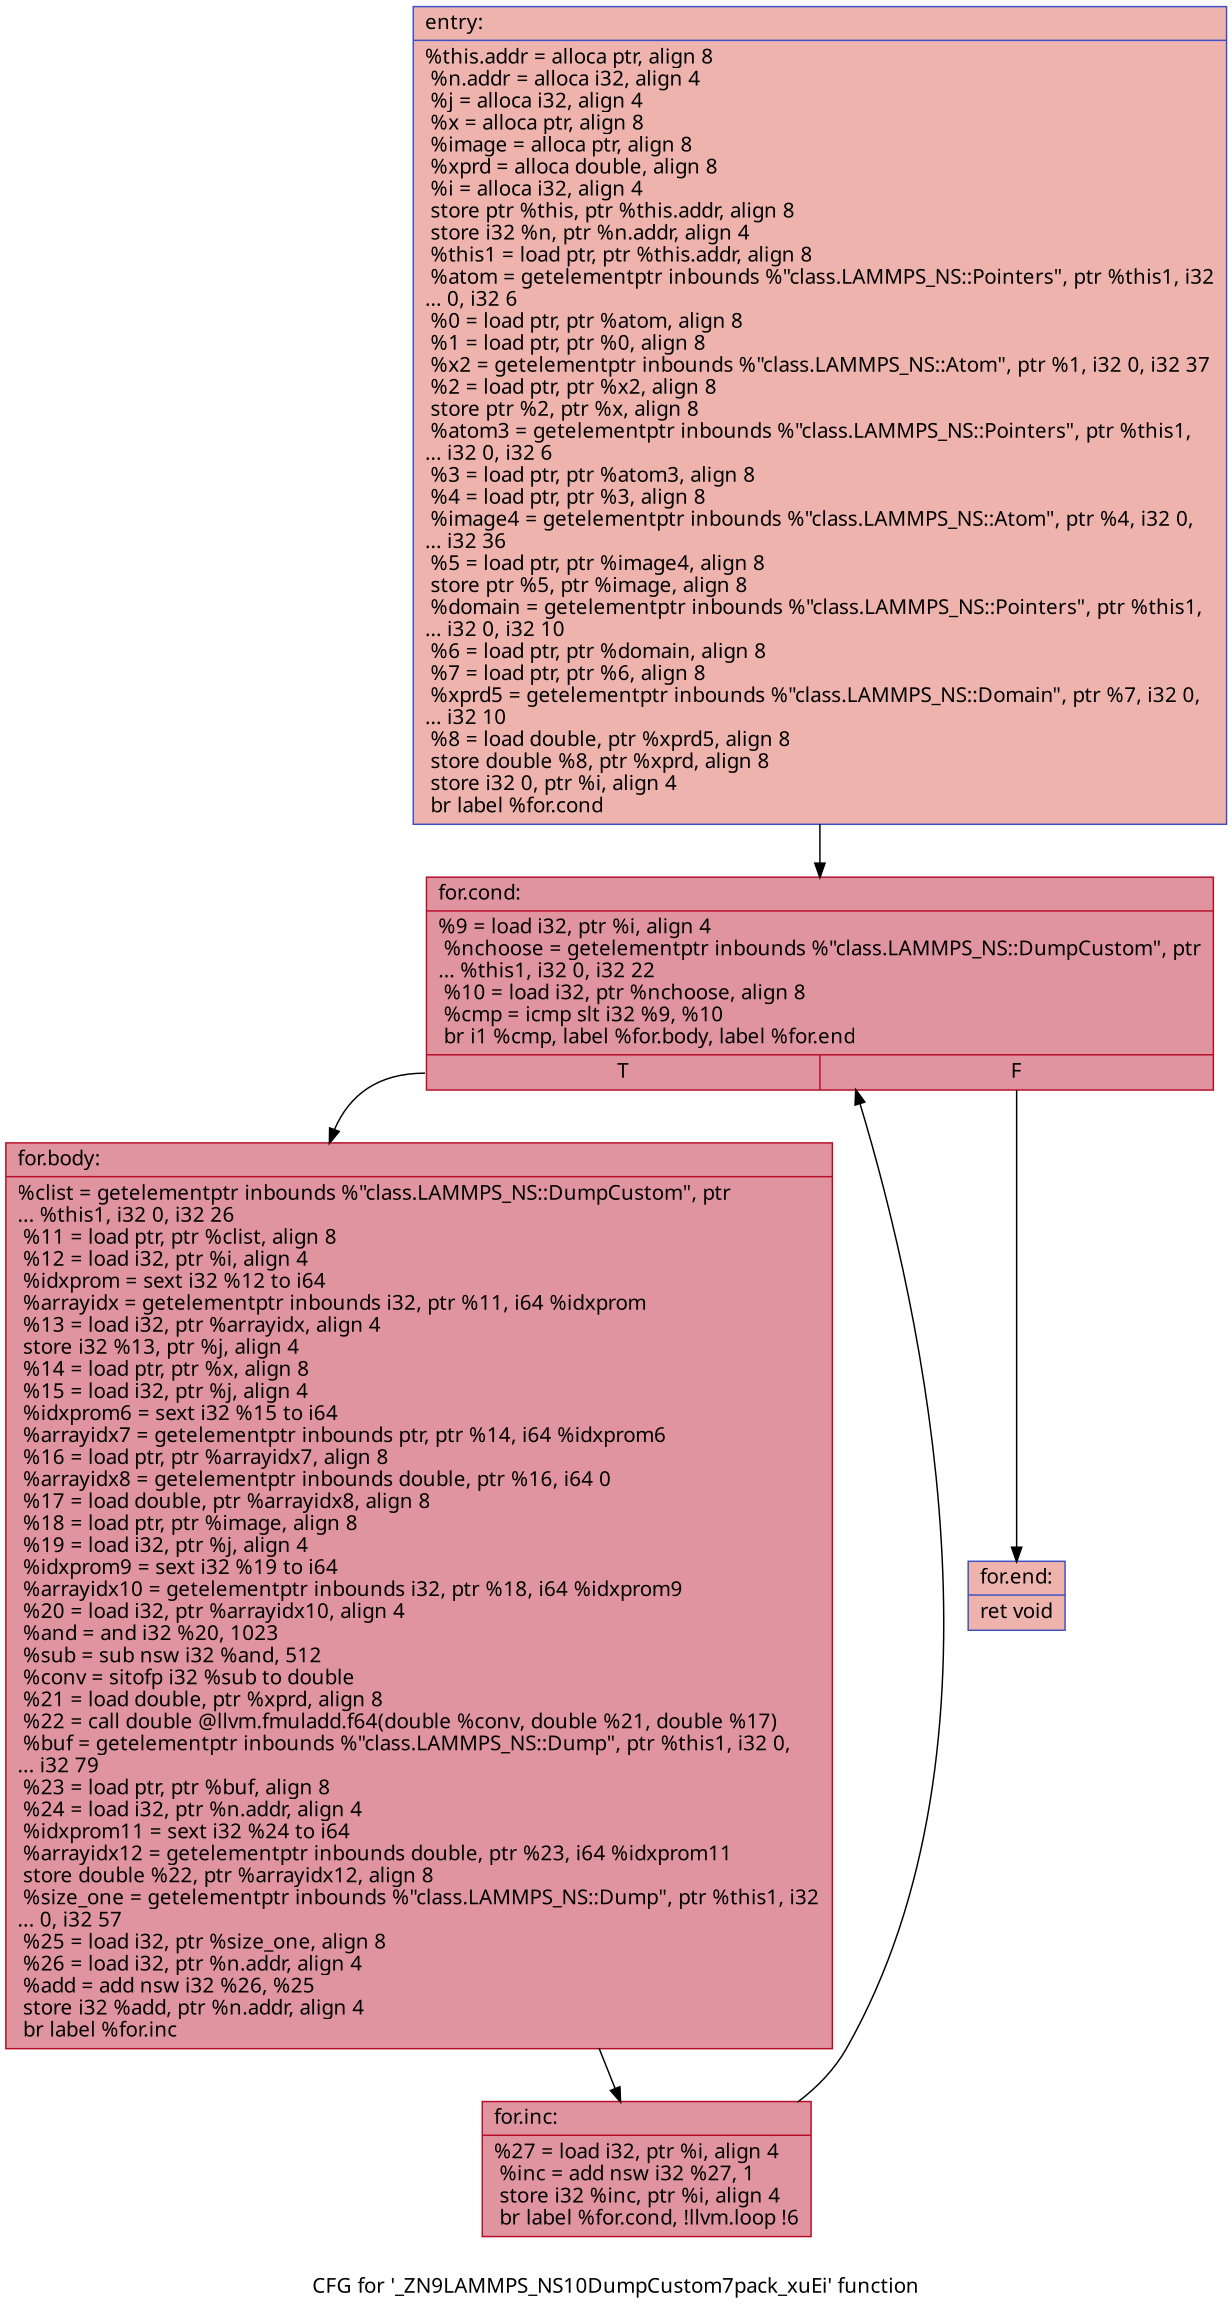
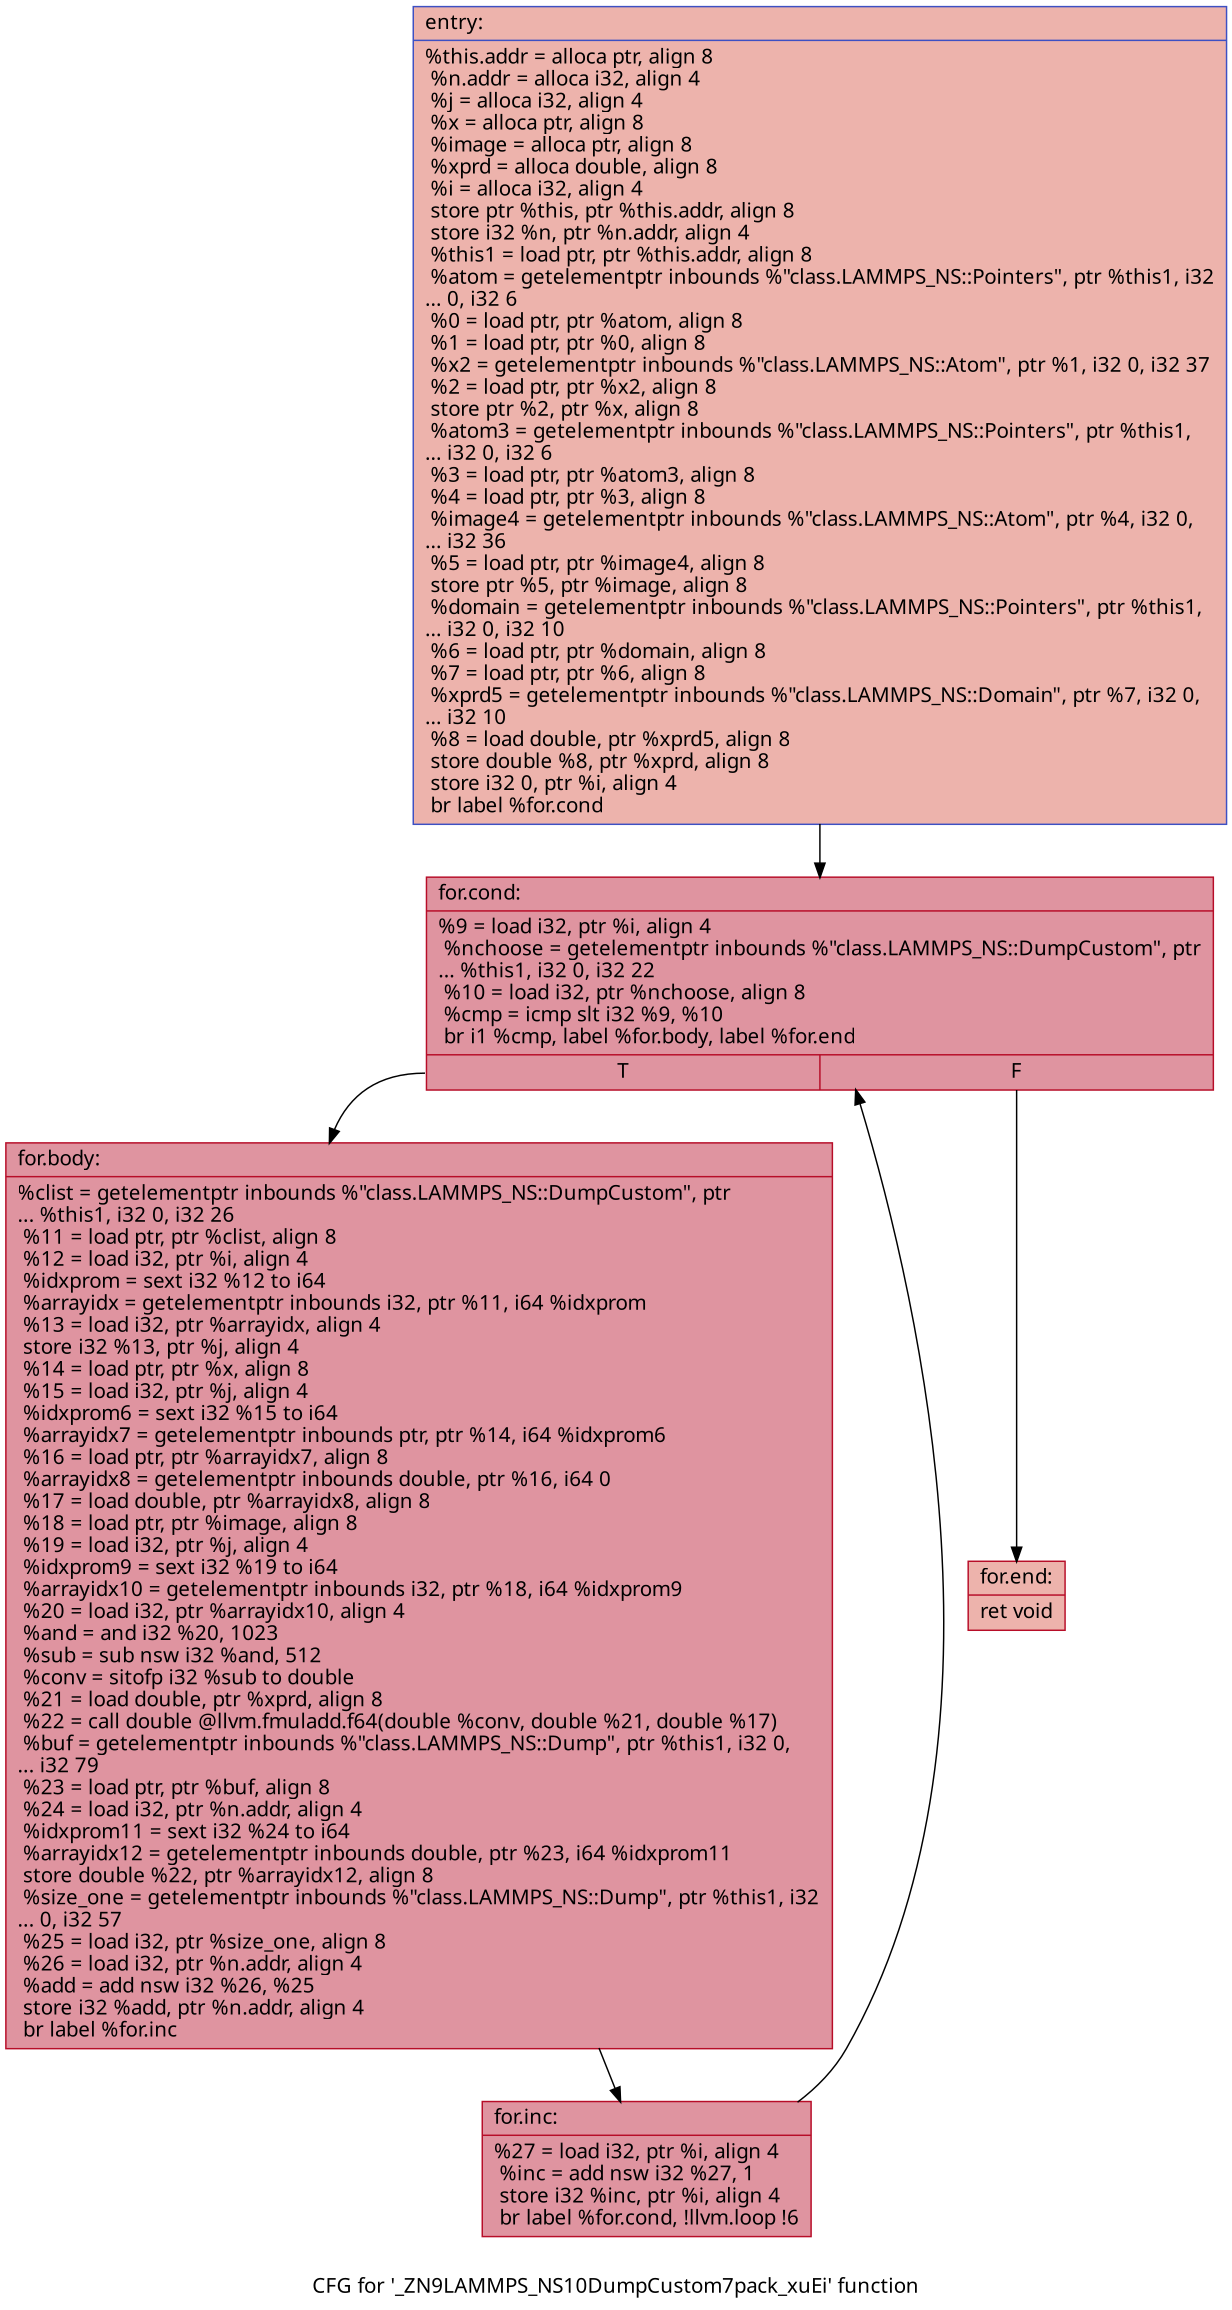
node "for.end:": color #3d50c3ff -> #b70d28ff
